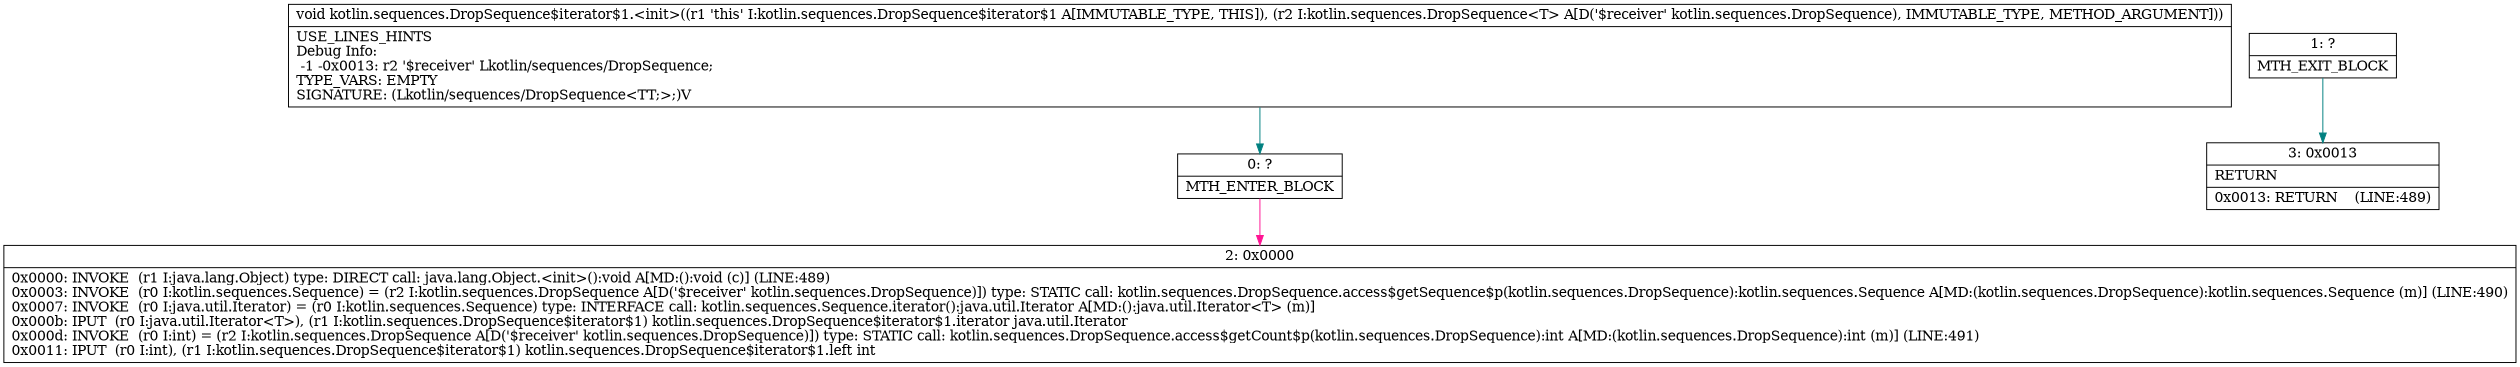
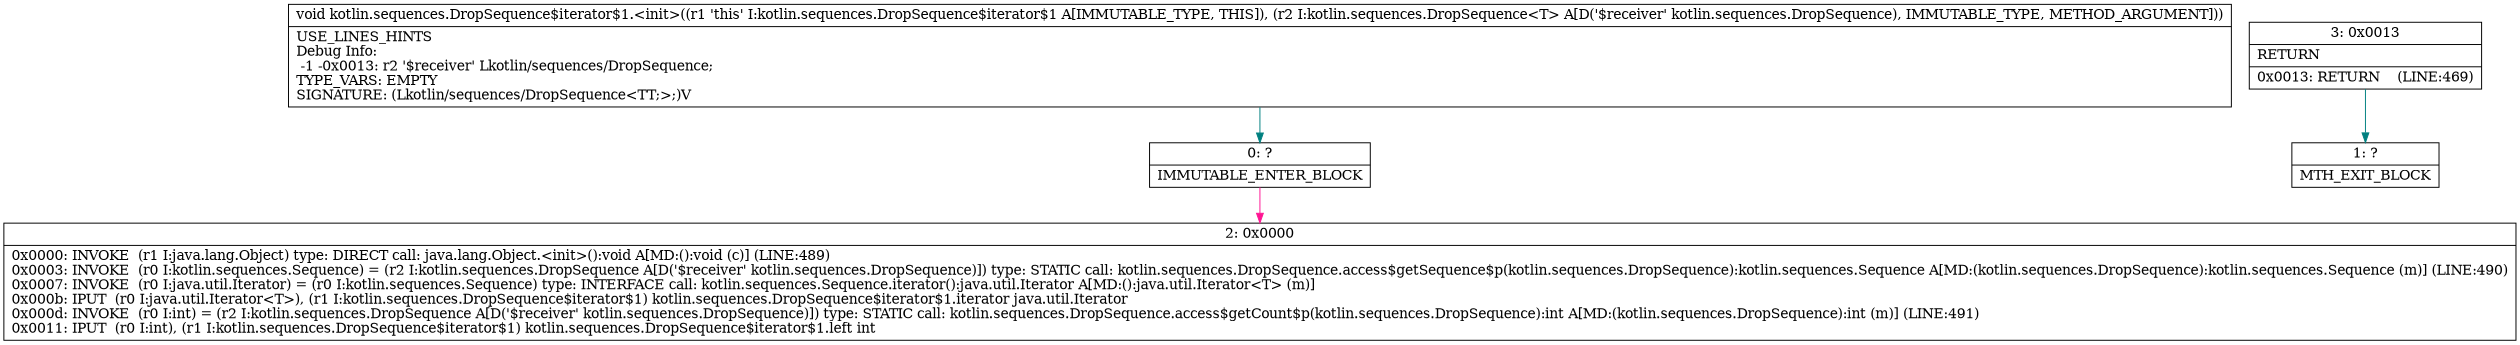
edge "1: ?" -> "3: 0x0013": reversed
node "0: ?": text "MTH_ENTER_BLOCK" -> "IMMUTABLE_ENTER_BLOCK"
node "3: 0x0013": text "0x0013: RETURN    (LINE:489)" -> "0x0013: RETURN    (LINE:469)"
